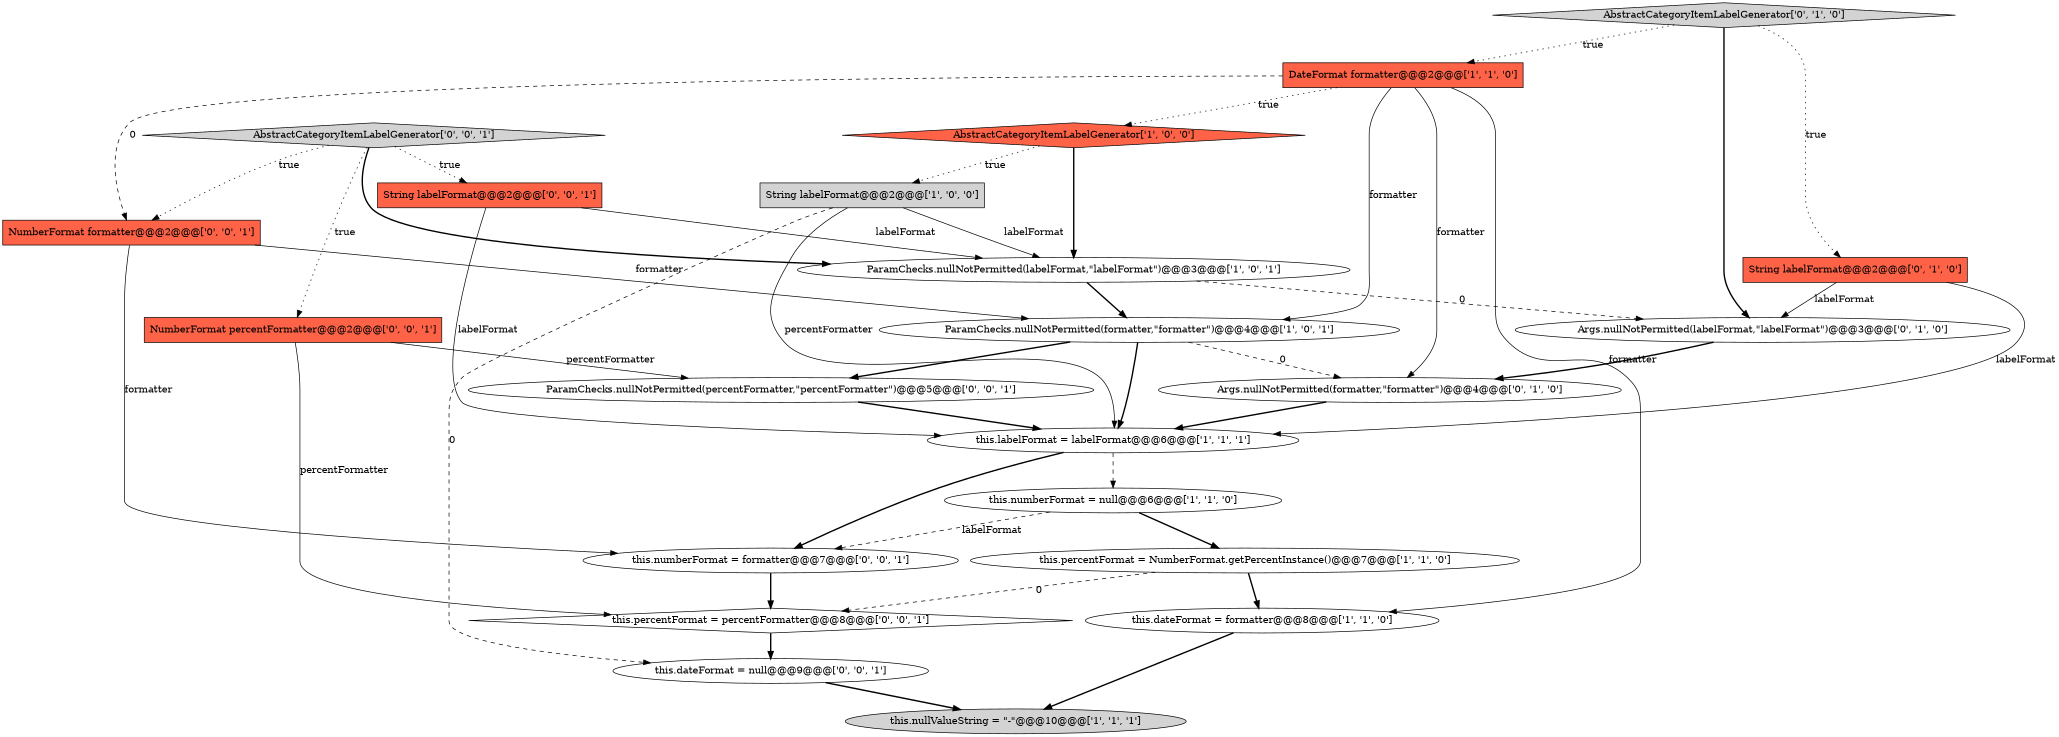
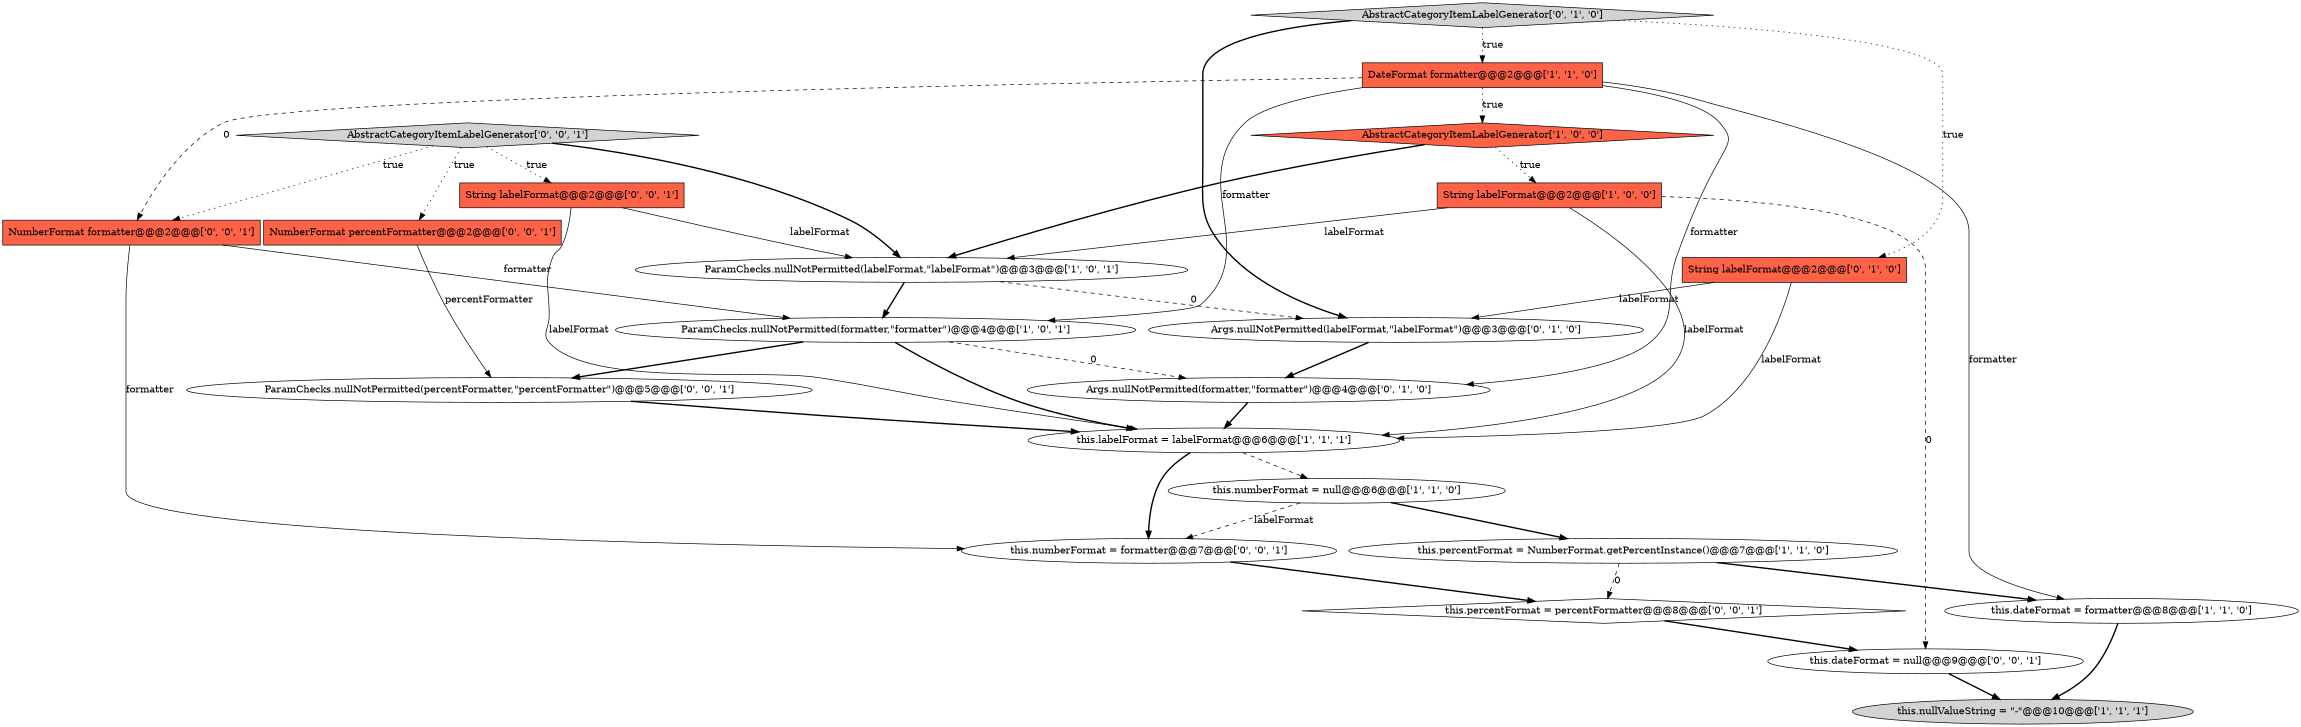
node "String labelFormat@@@2@@@['1', '0', '0']": fillcolor lightgray -> tomato
edge "String labelFormat@@@2@@@['1', '0', '0']" -> "this.labelFormat = labelFormat@@@6@@@['1', '1', '1']": label "percentFormatter" -> "labelFormat"
edge "NumberFormat percentFormatter@@@2@@@['0', '0', '1']" -> "this.percentFormat = percentFormatter@@@8@@@['0', '0', '1']": removed, label "percentFormatter"
